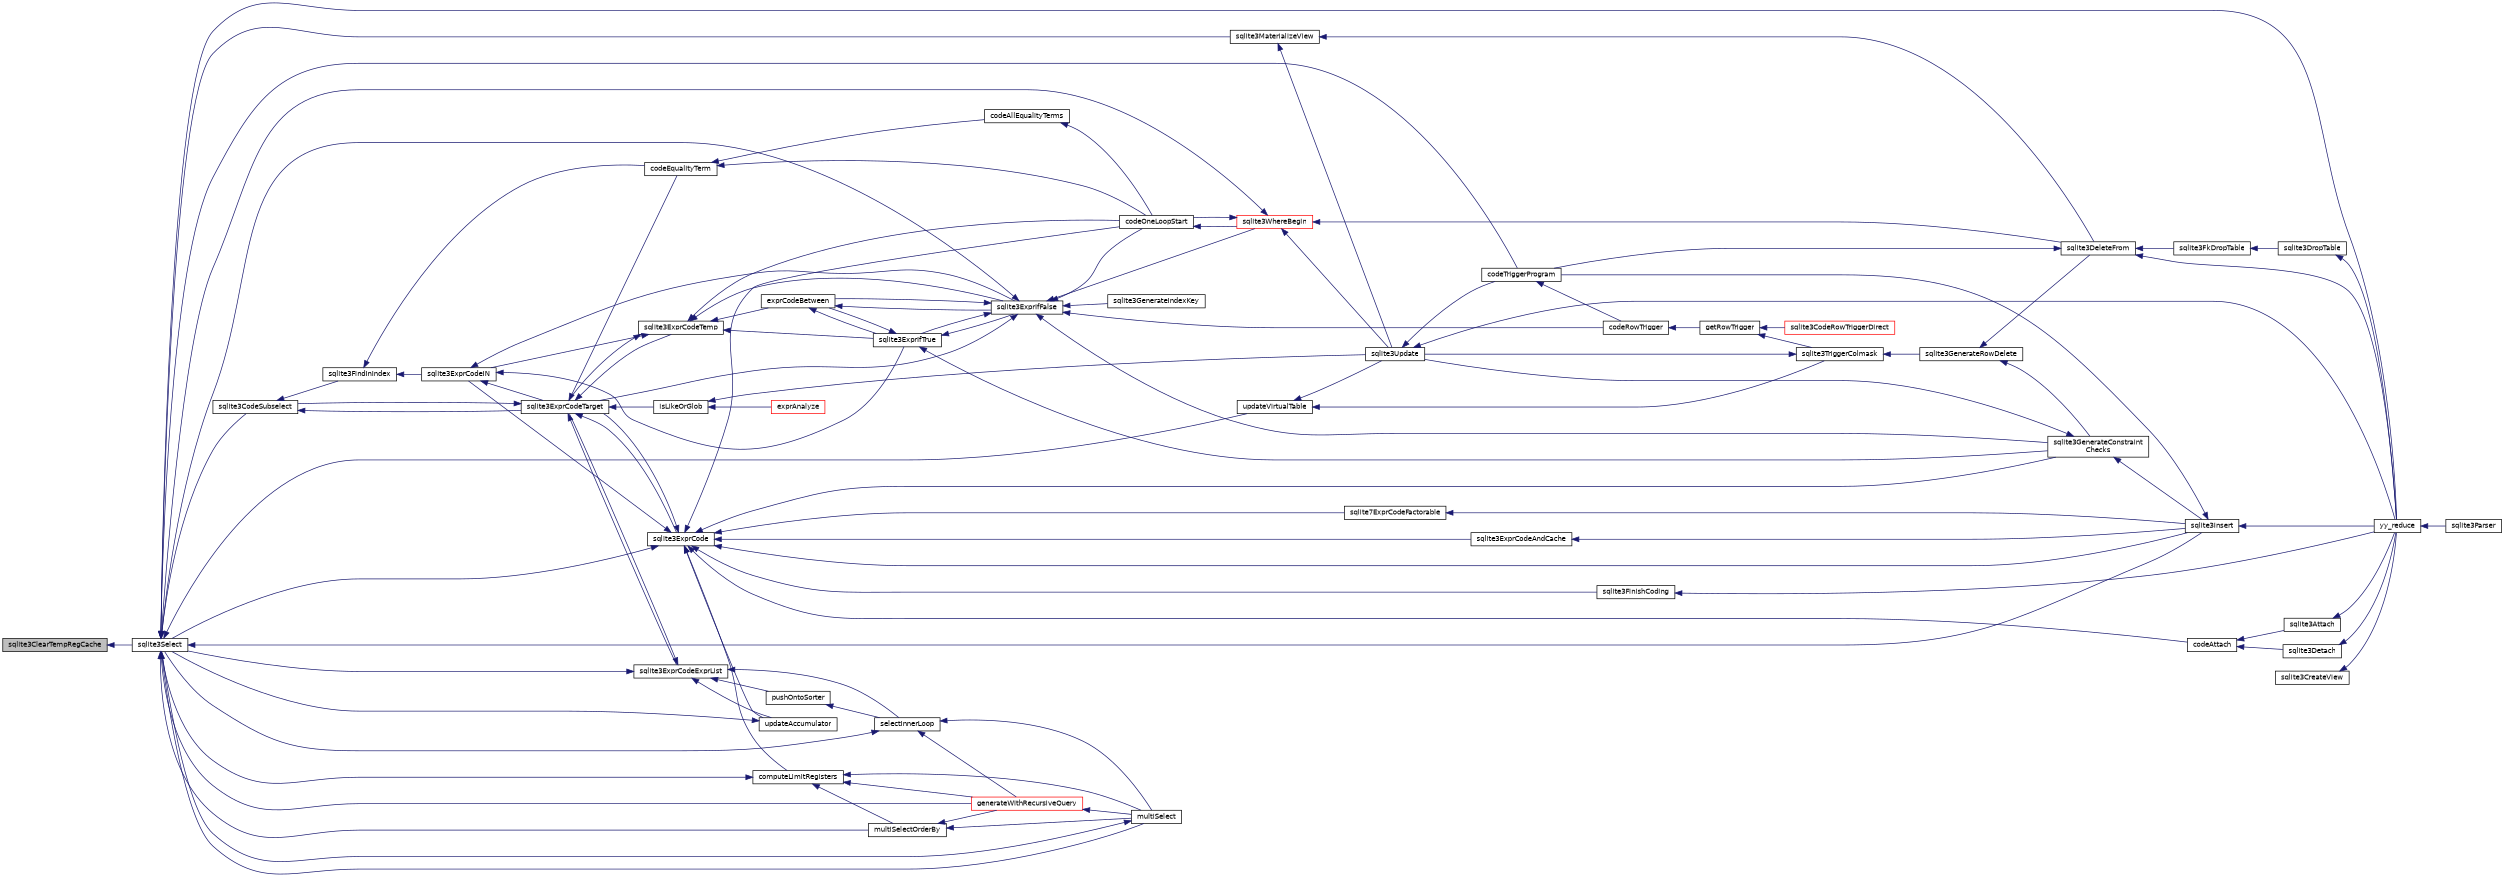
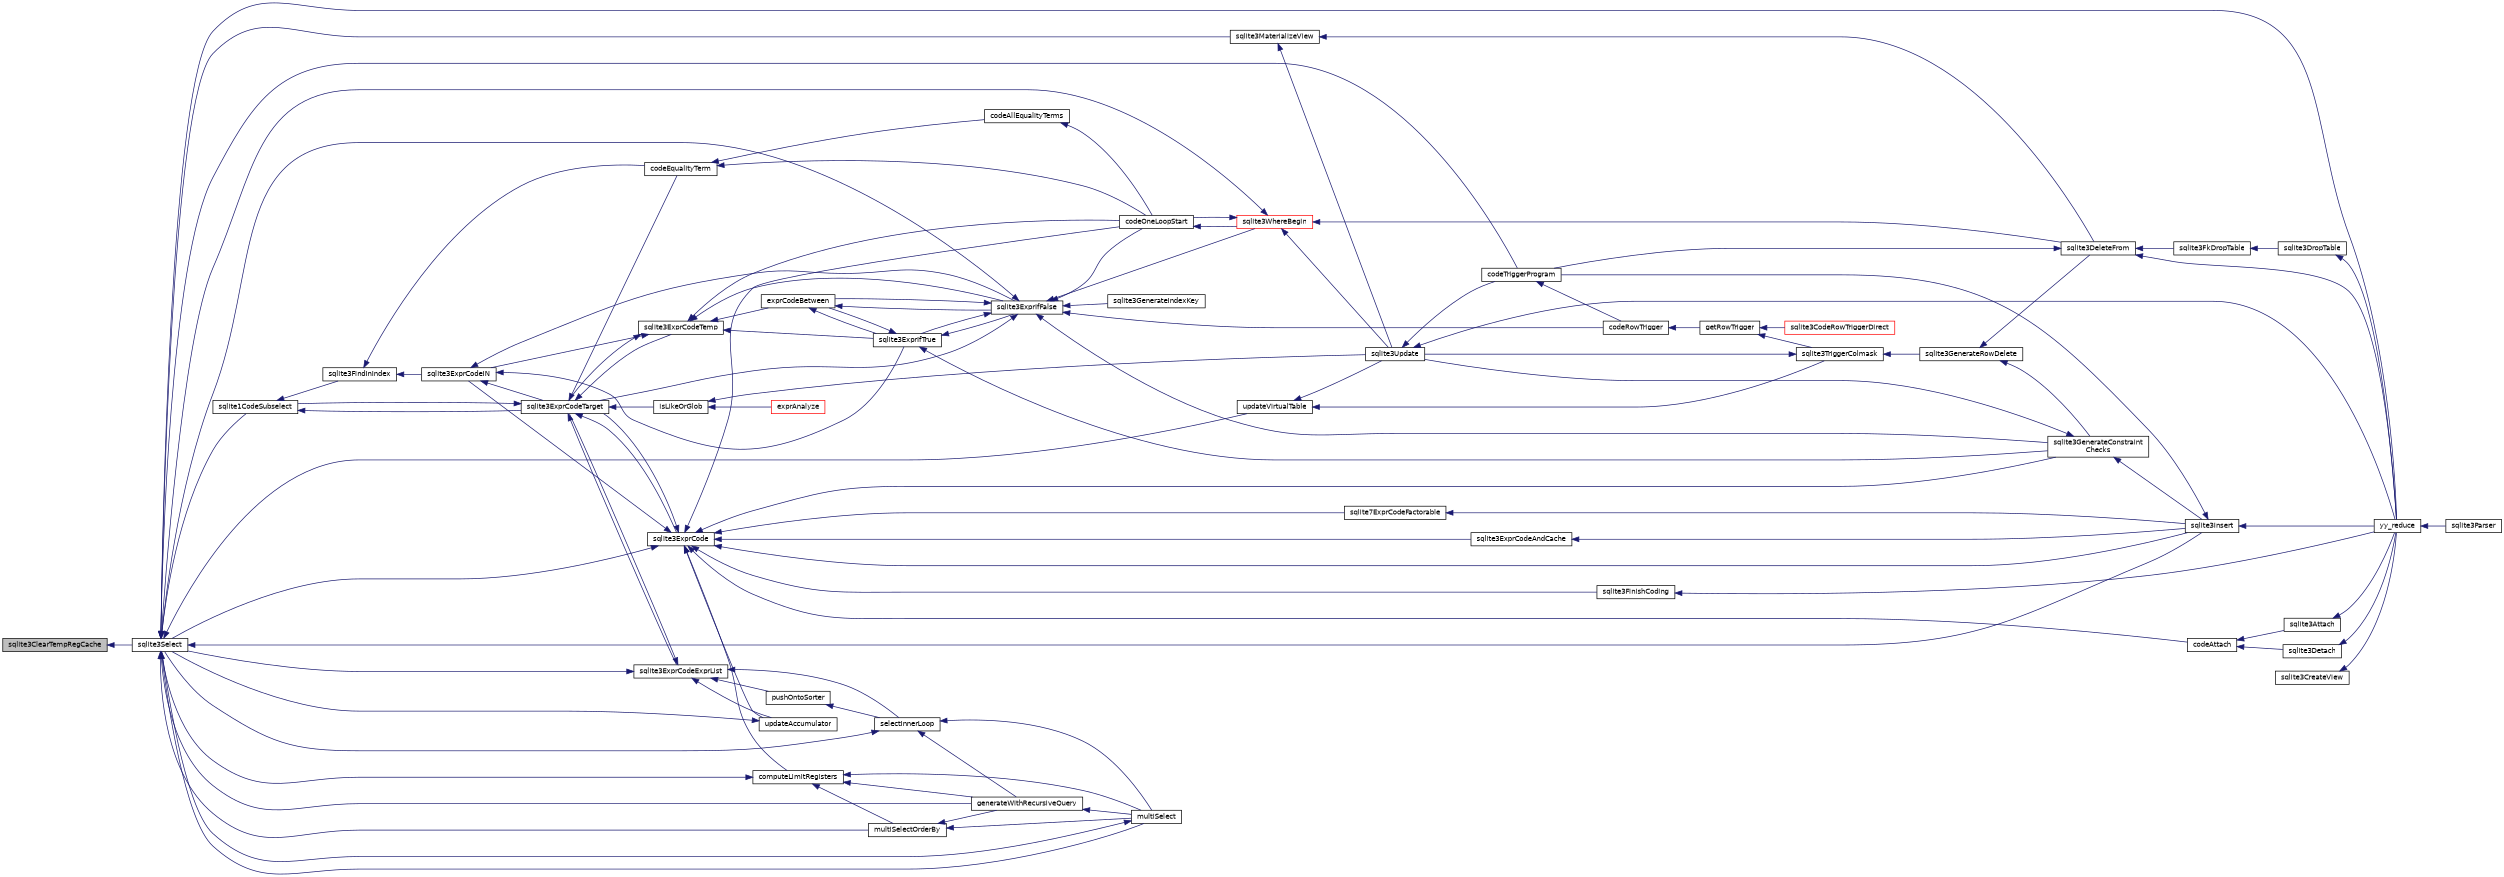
node "sqlite3CodeSubselect": label "sqlite3CodeSubselect" -> "sqlite1CodeSubselect"
node "generateWithRecursiveQuery": color red -> black
